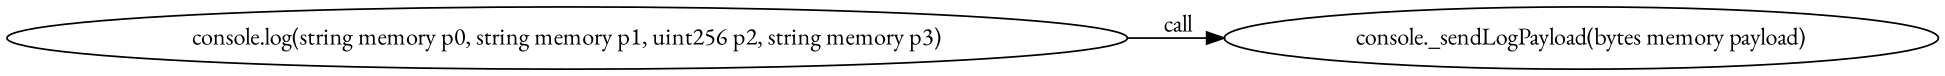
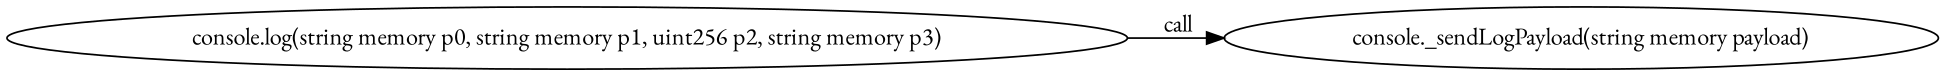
node "console._sendLogPayload(bytes memory payload)": label "console._sendLogPayload(bytes memory payload)" -> "console._sendLogPayload(string memory payload)"
